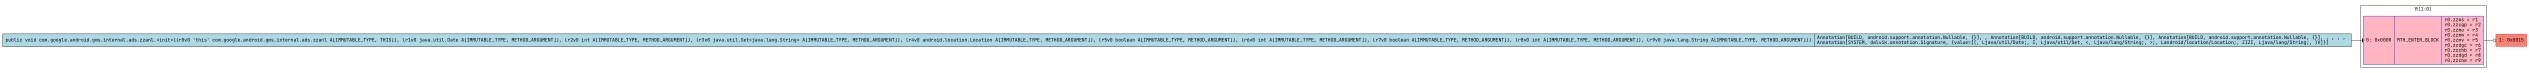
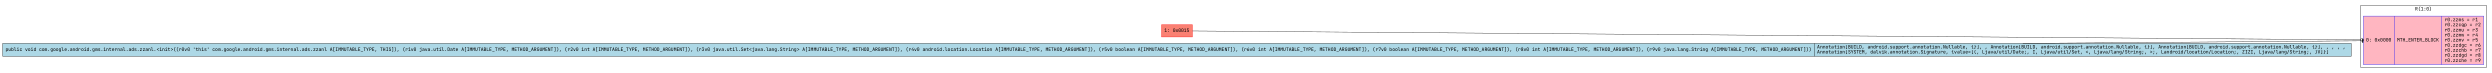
edge "0: 0x0000" -> "1: 0x0015": reversed
